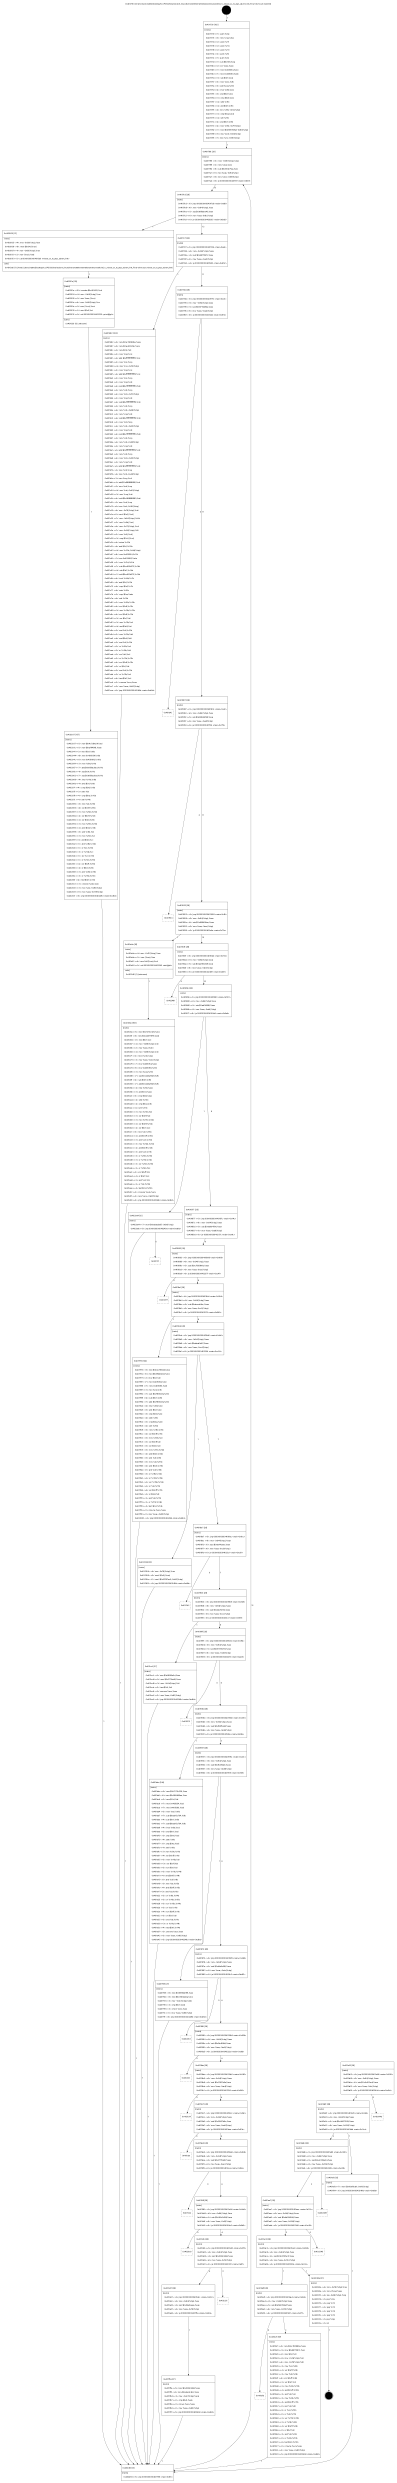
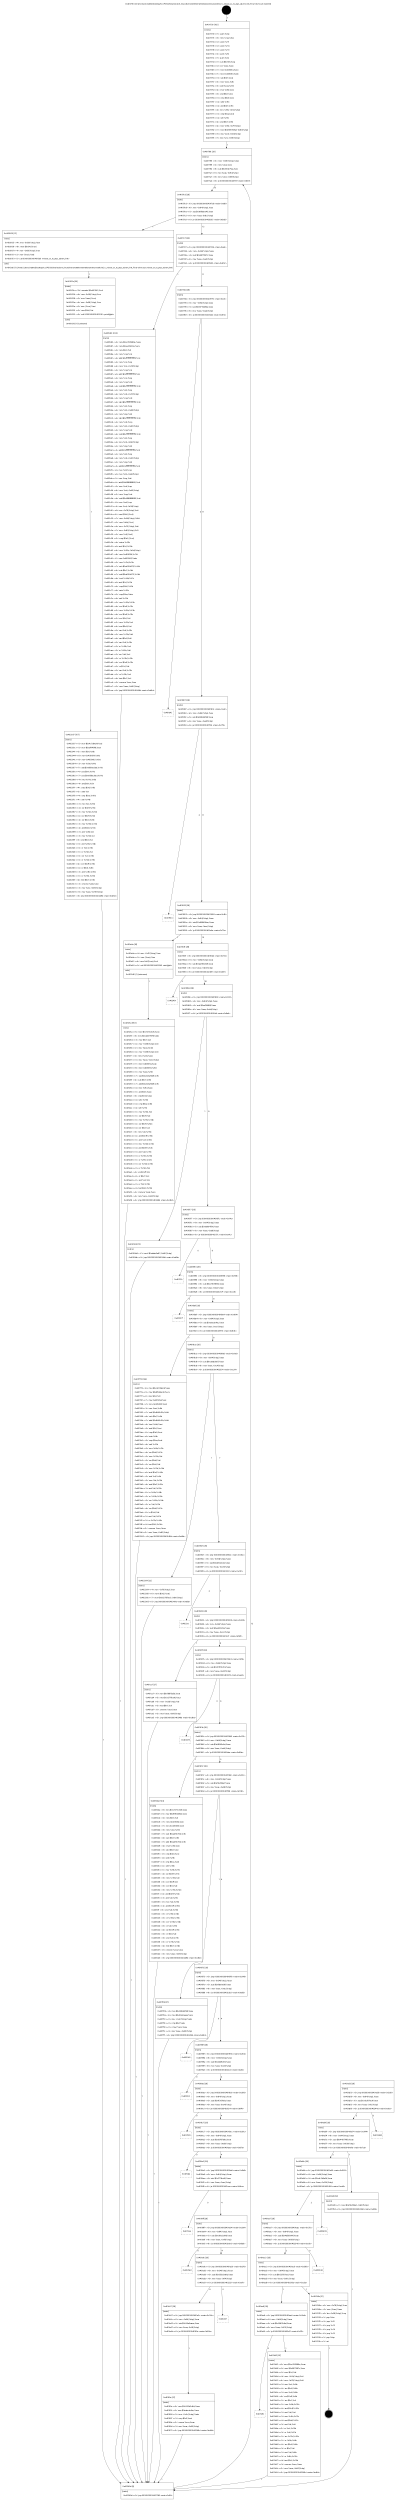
edge "0x4020d4 [12]" -> "0x40217c": now "0x401877 [28]" -> "0x40217c"
